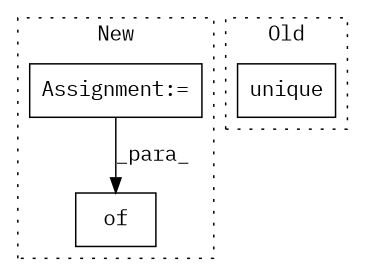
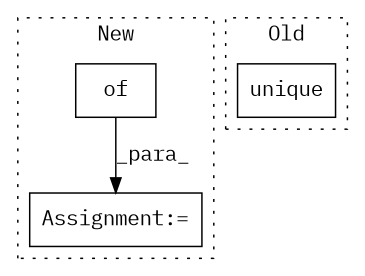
edge "Assignment:=" -> "of": reversed
